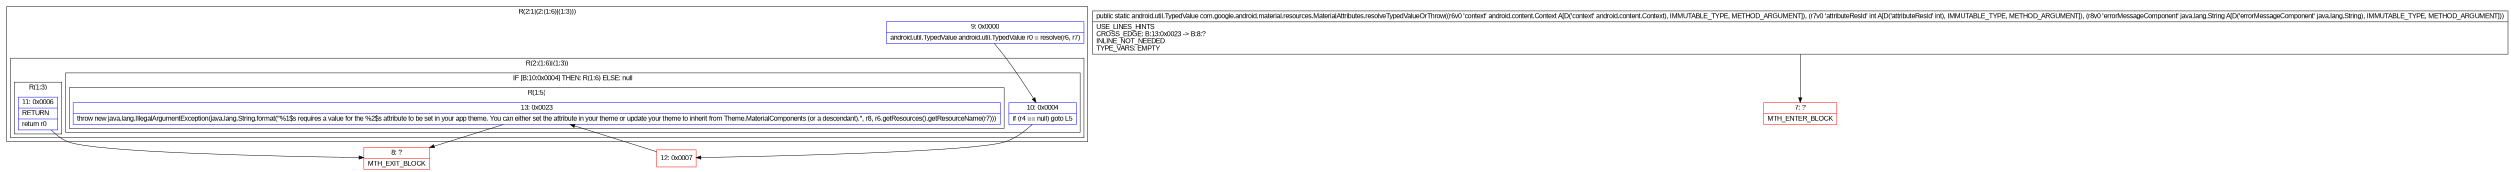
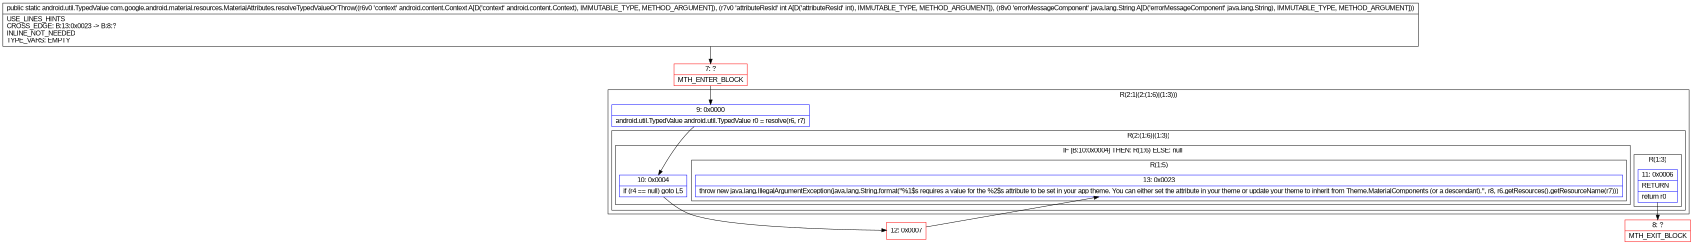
edge "7: ?" -> "9: 0x0000": added
edge "13: 0x0023" -> "8: ?": removed
